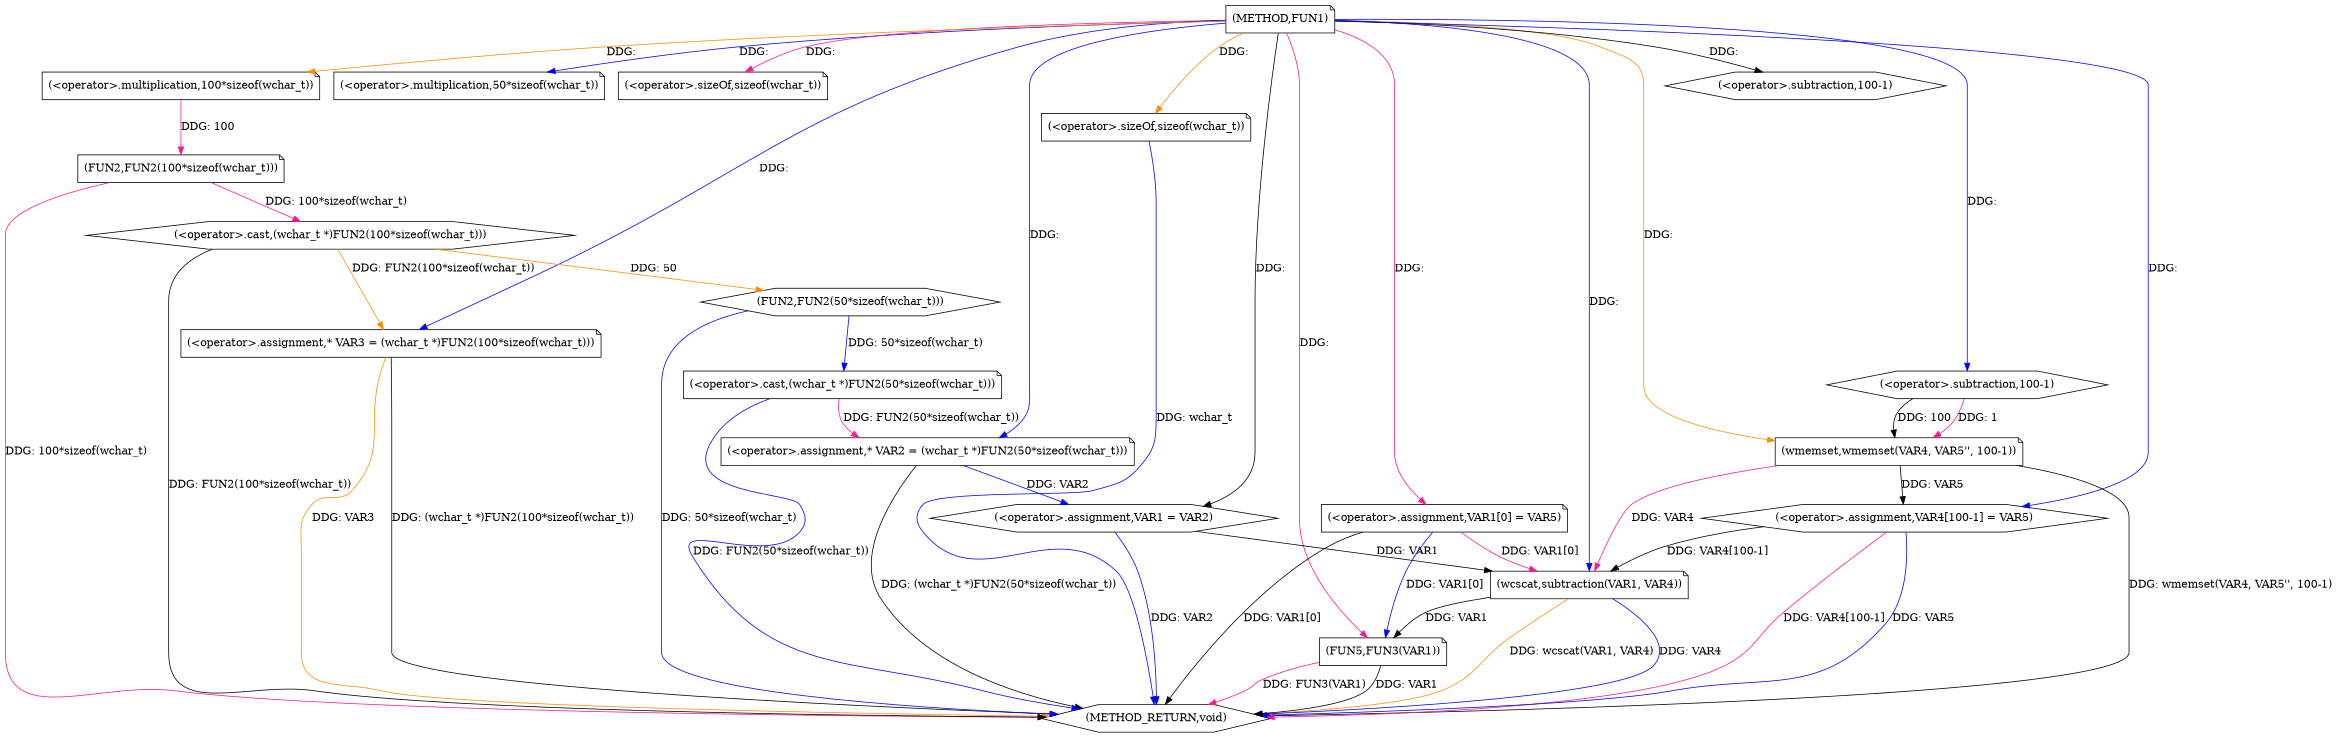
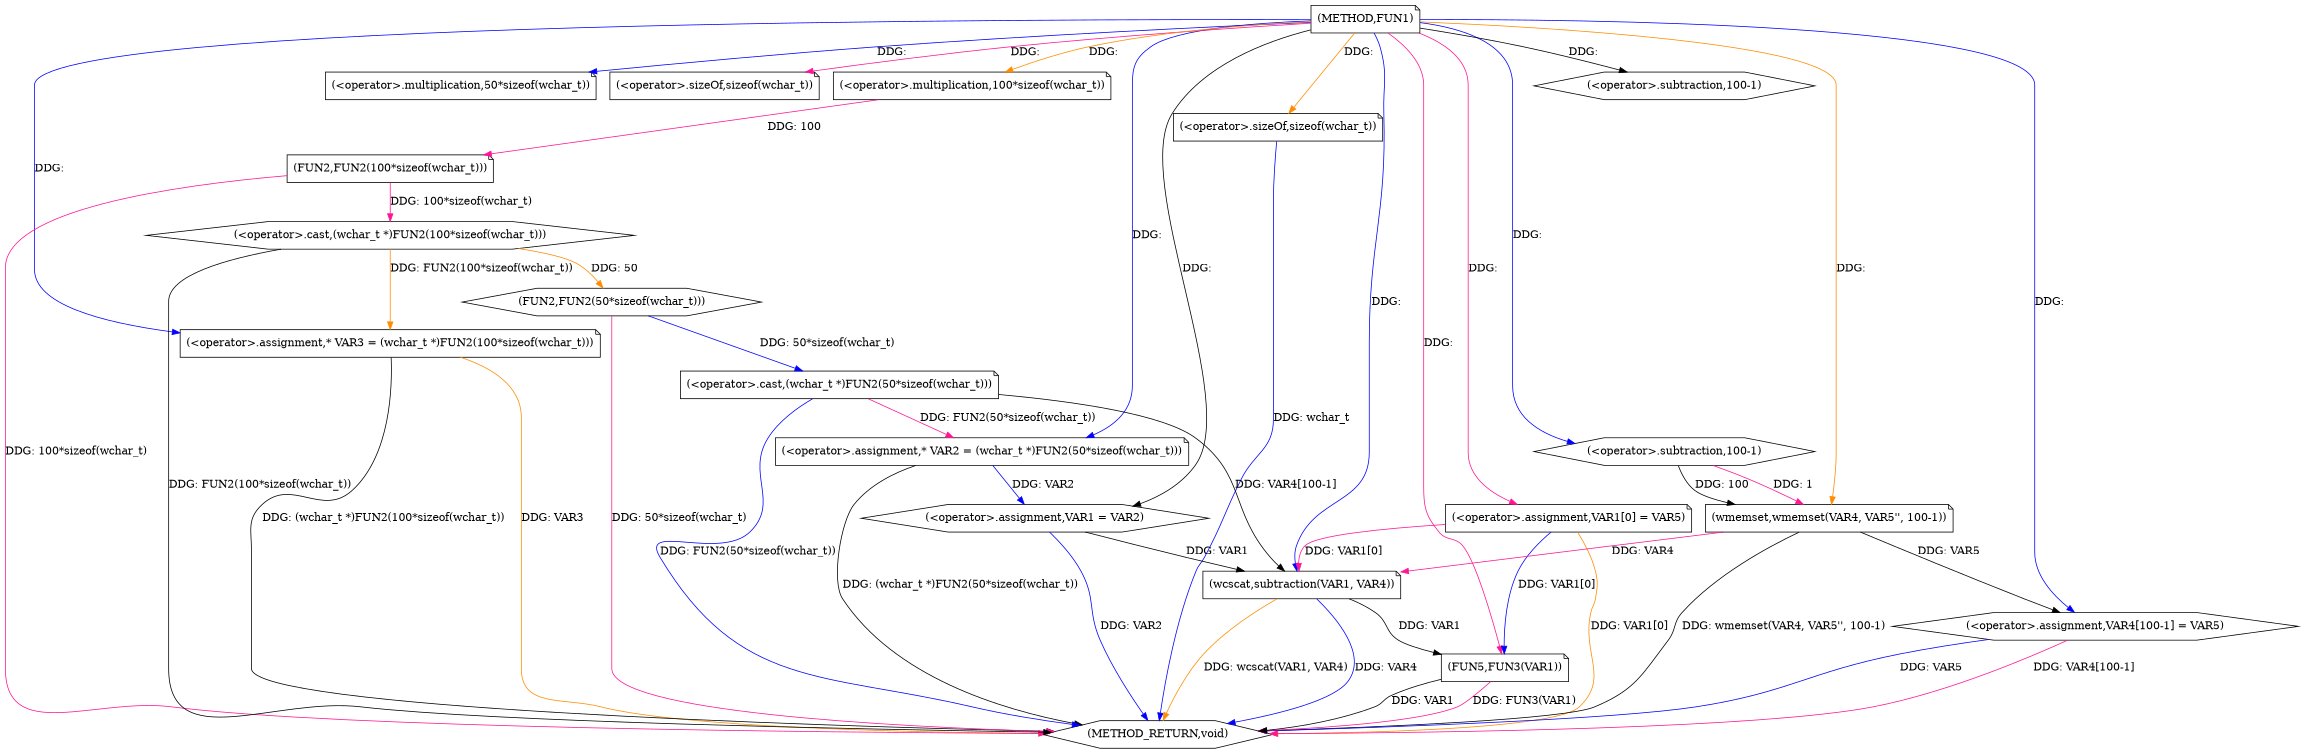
edge "(<operator>.assignment,VAR4[100-1] = VAR5)" -> "(wcscat,subtraction(VAR1, VAR4))": now "(<operator>.cast,(wchar_t *)FUN2(50*sizeof(wchar_t)))" -> "(wcscat,subtraction(VAR1, VAR4))"
edge "(<operator>.assignment,VAR1[0] = VAR5)" -> "(METHOD_RETURN,void)": color black -> darkorange
edge "(FUN2,FUN2(50*sizeof(wchar_t)))" -> "(METHOD_RETURN,void)": color blue -> deeppink
